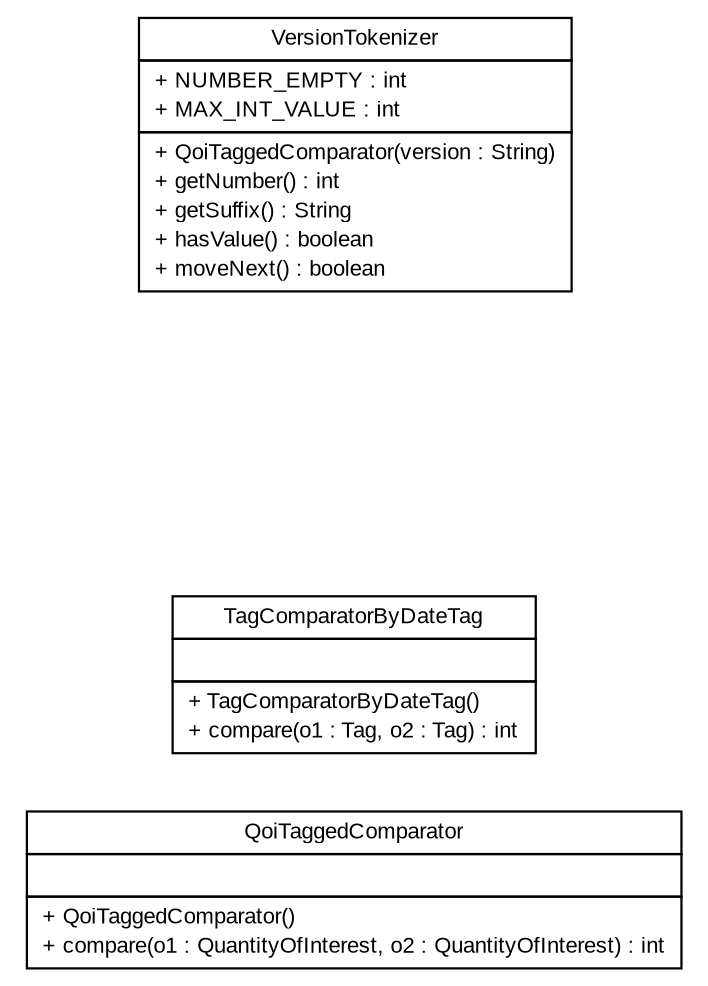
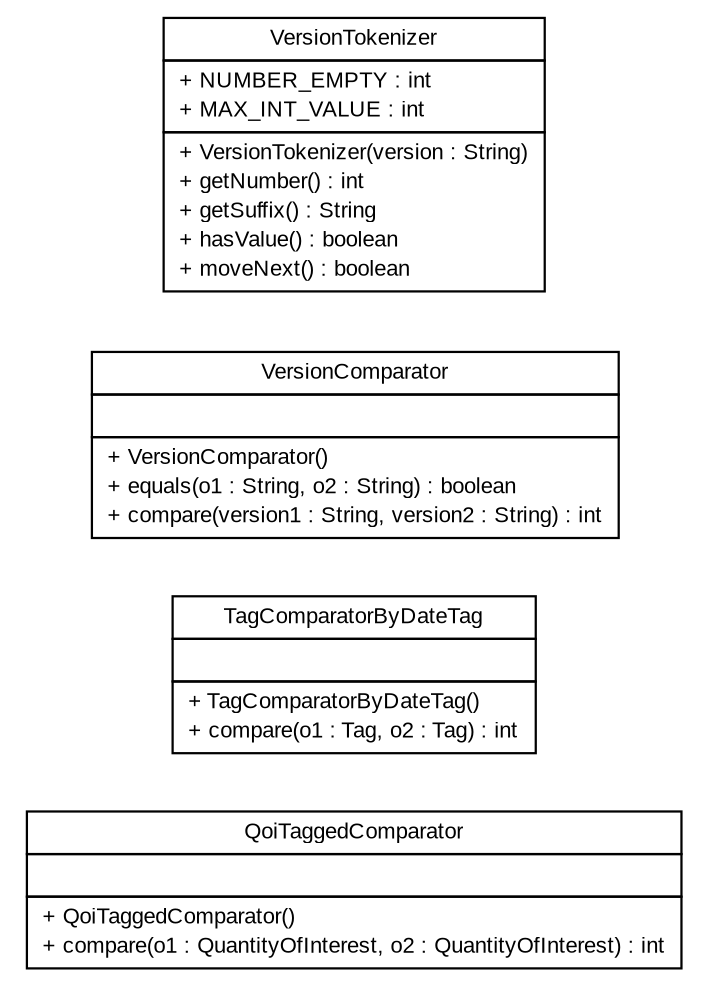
node "VersionTokenizer": text "+ QoiTaggedComparator(version : String)" -> "+ VersionTokenizer(version : String)"
node "VersionComparator": added
